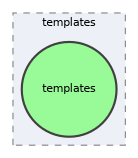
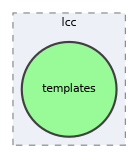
cluster "templates": label "templates" -> "lcc"
